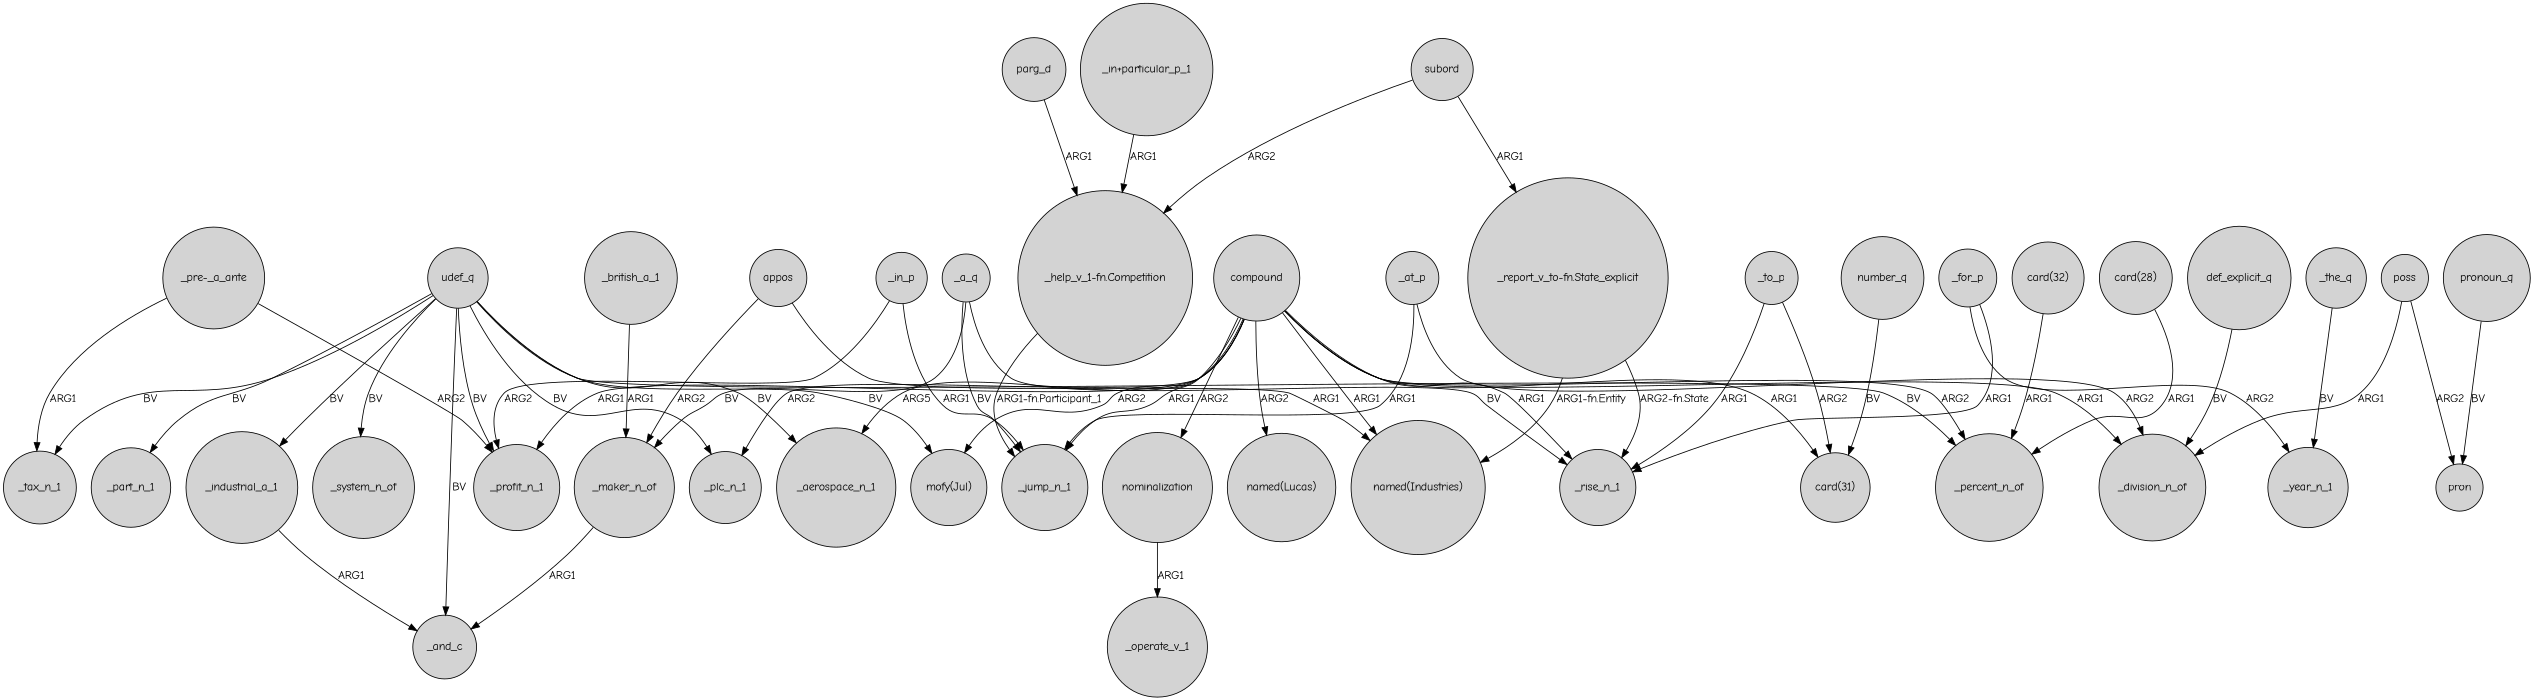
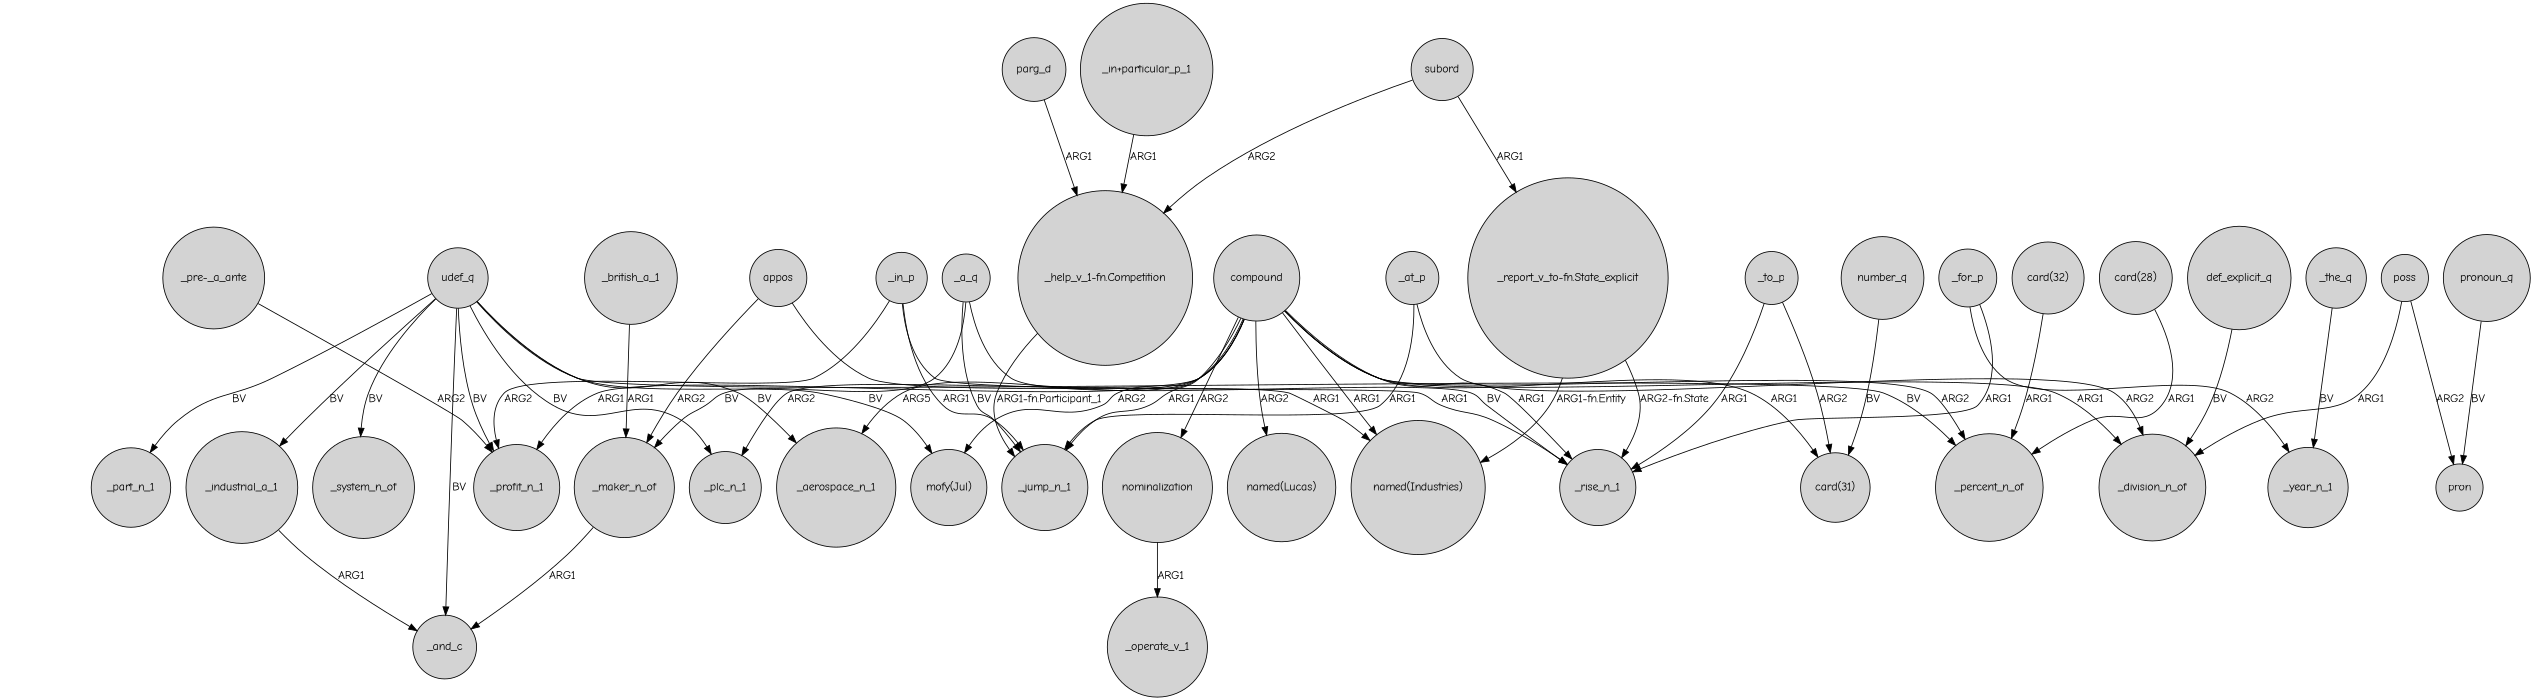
edge "_in_p" -> "_rise_n_1": added, label "ARG1"
node "_tax_n_1": removed
